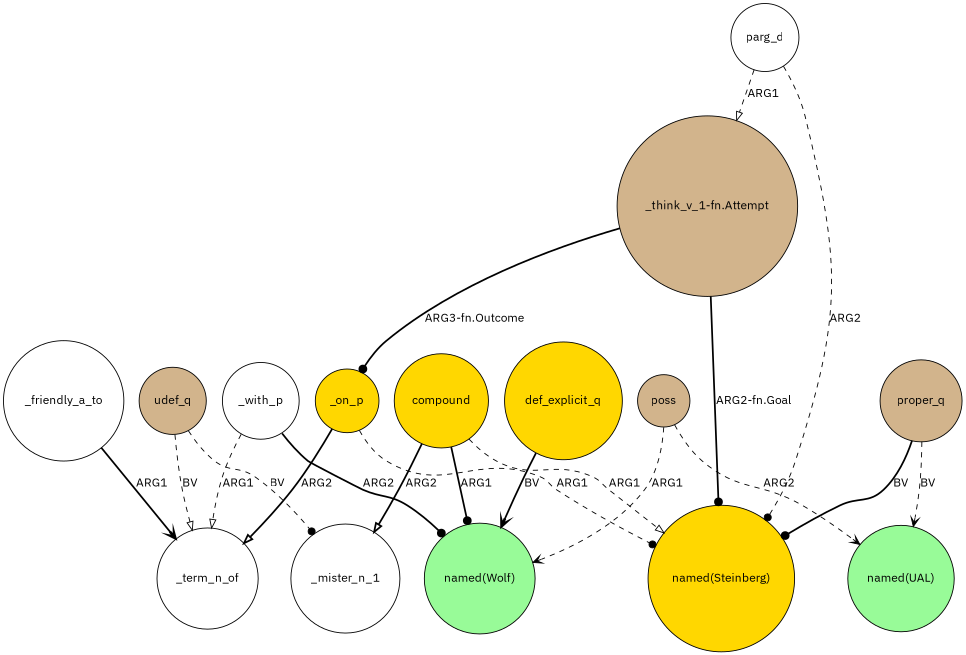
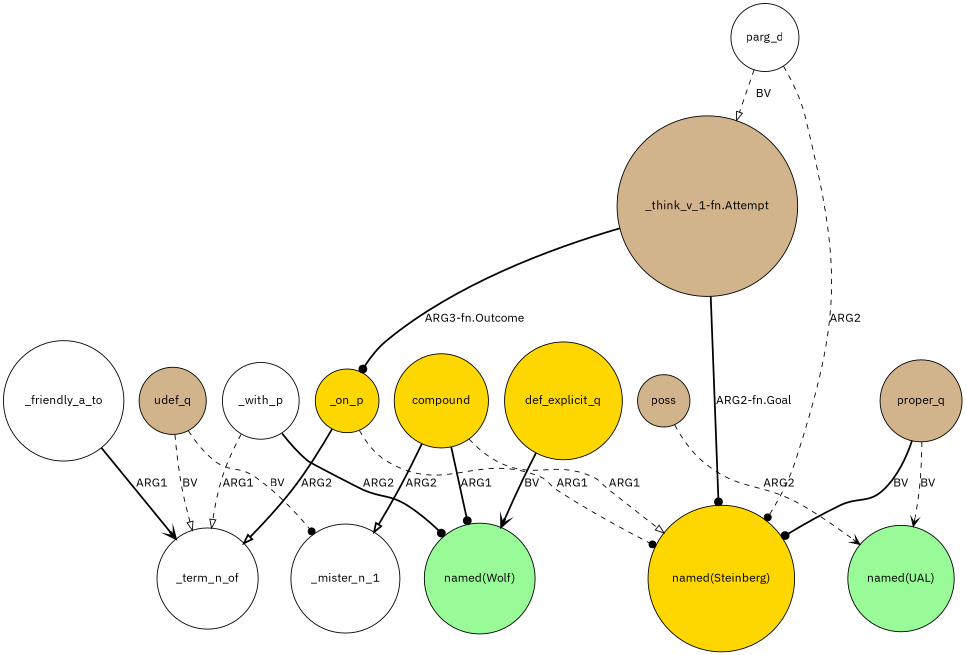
edge "parg_d" -> "_think_v_1-fn.Attempt": label "ARG1" -> "BV"
edge "poss" -> "named(Wolf)": removed, label "ARG1"
